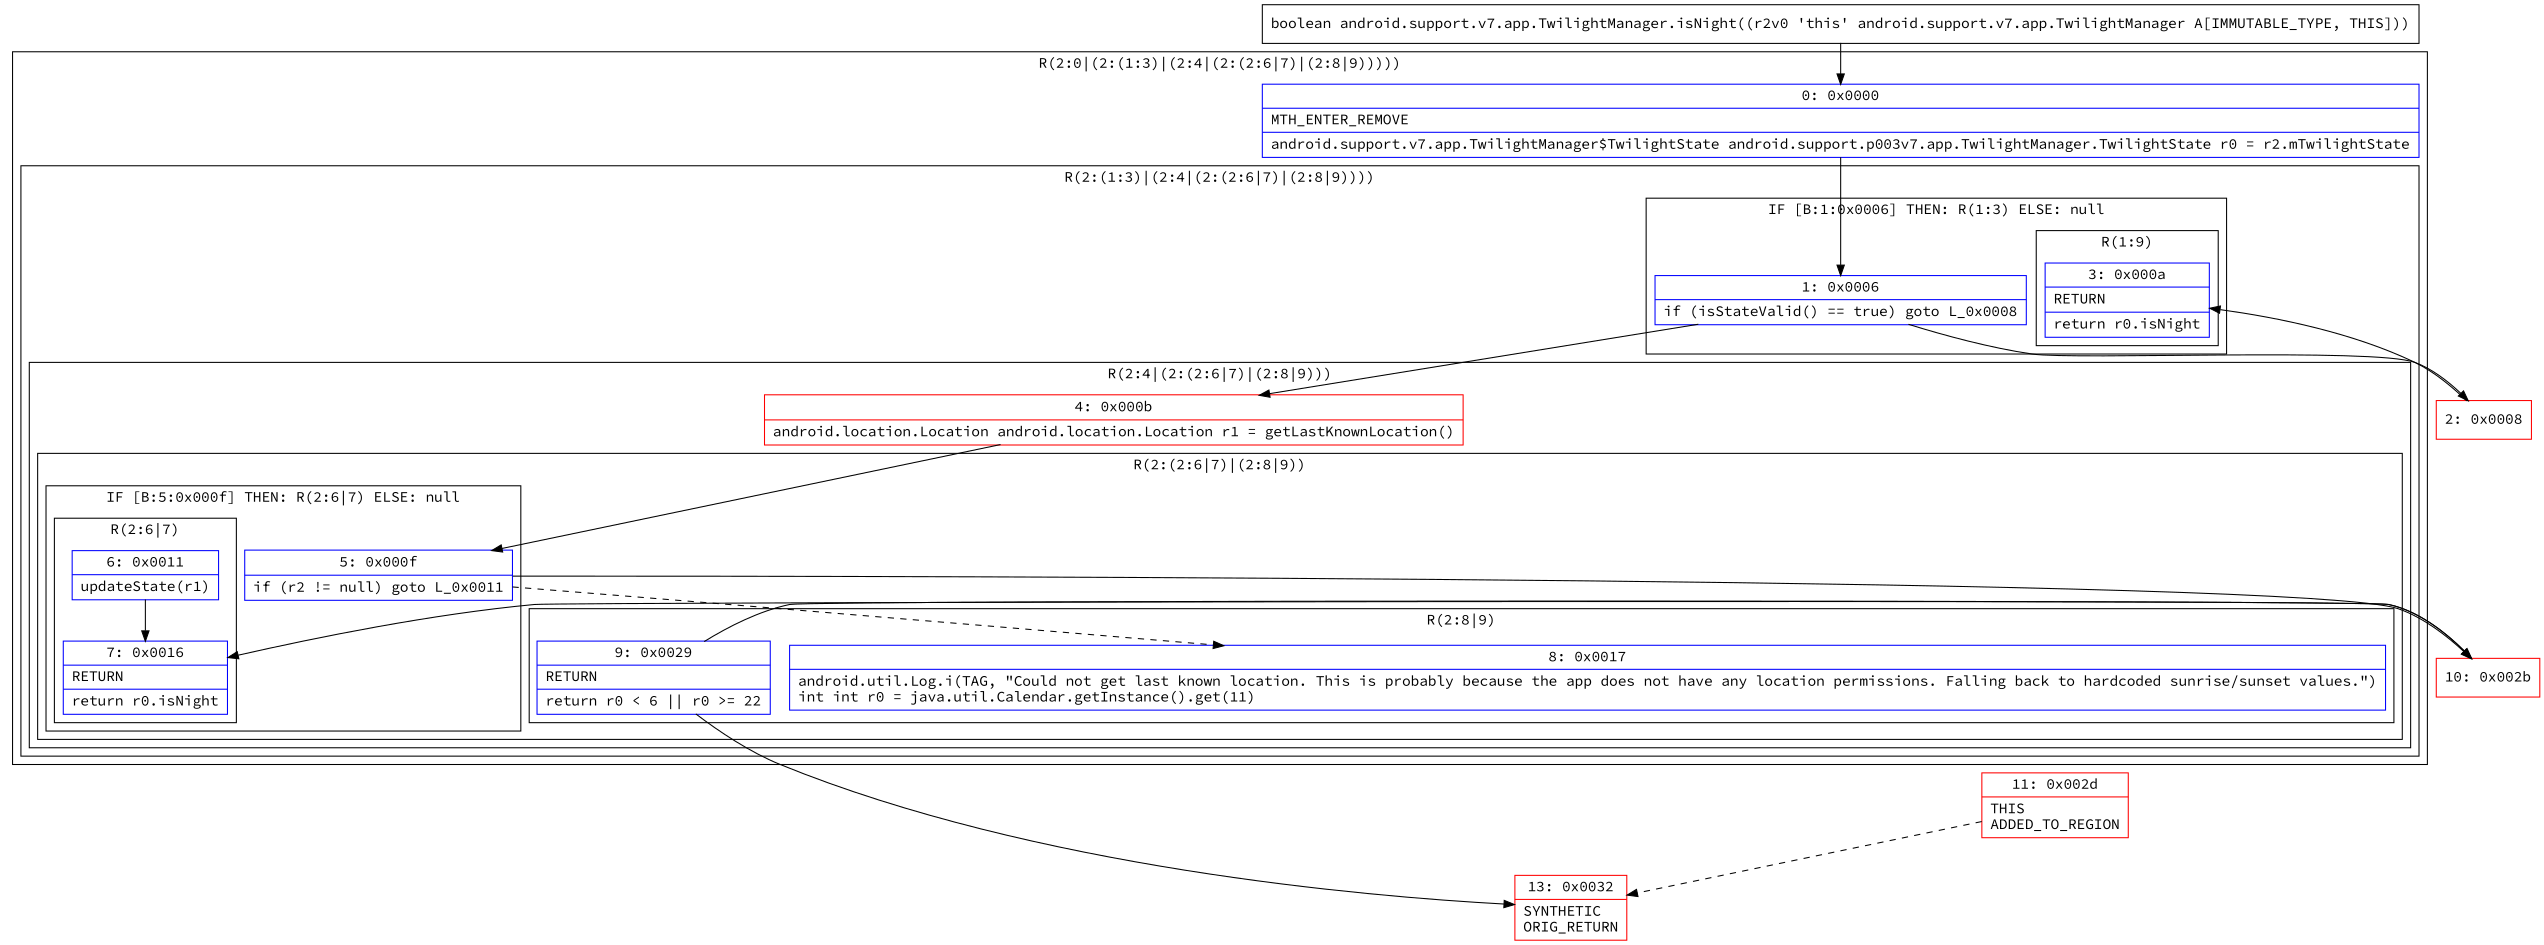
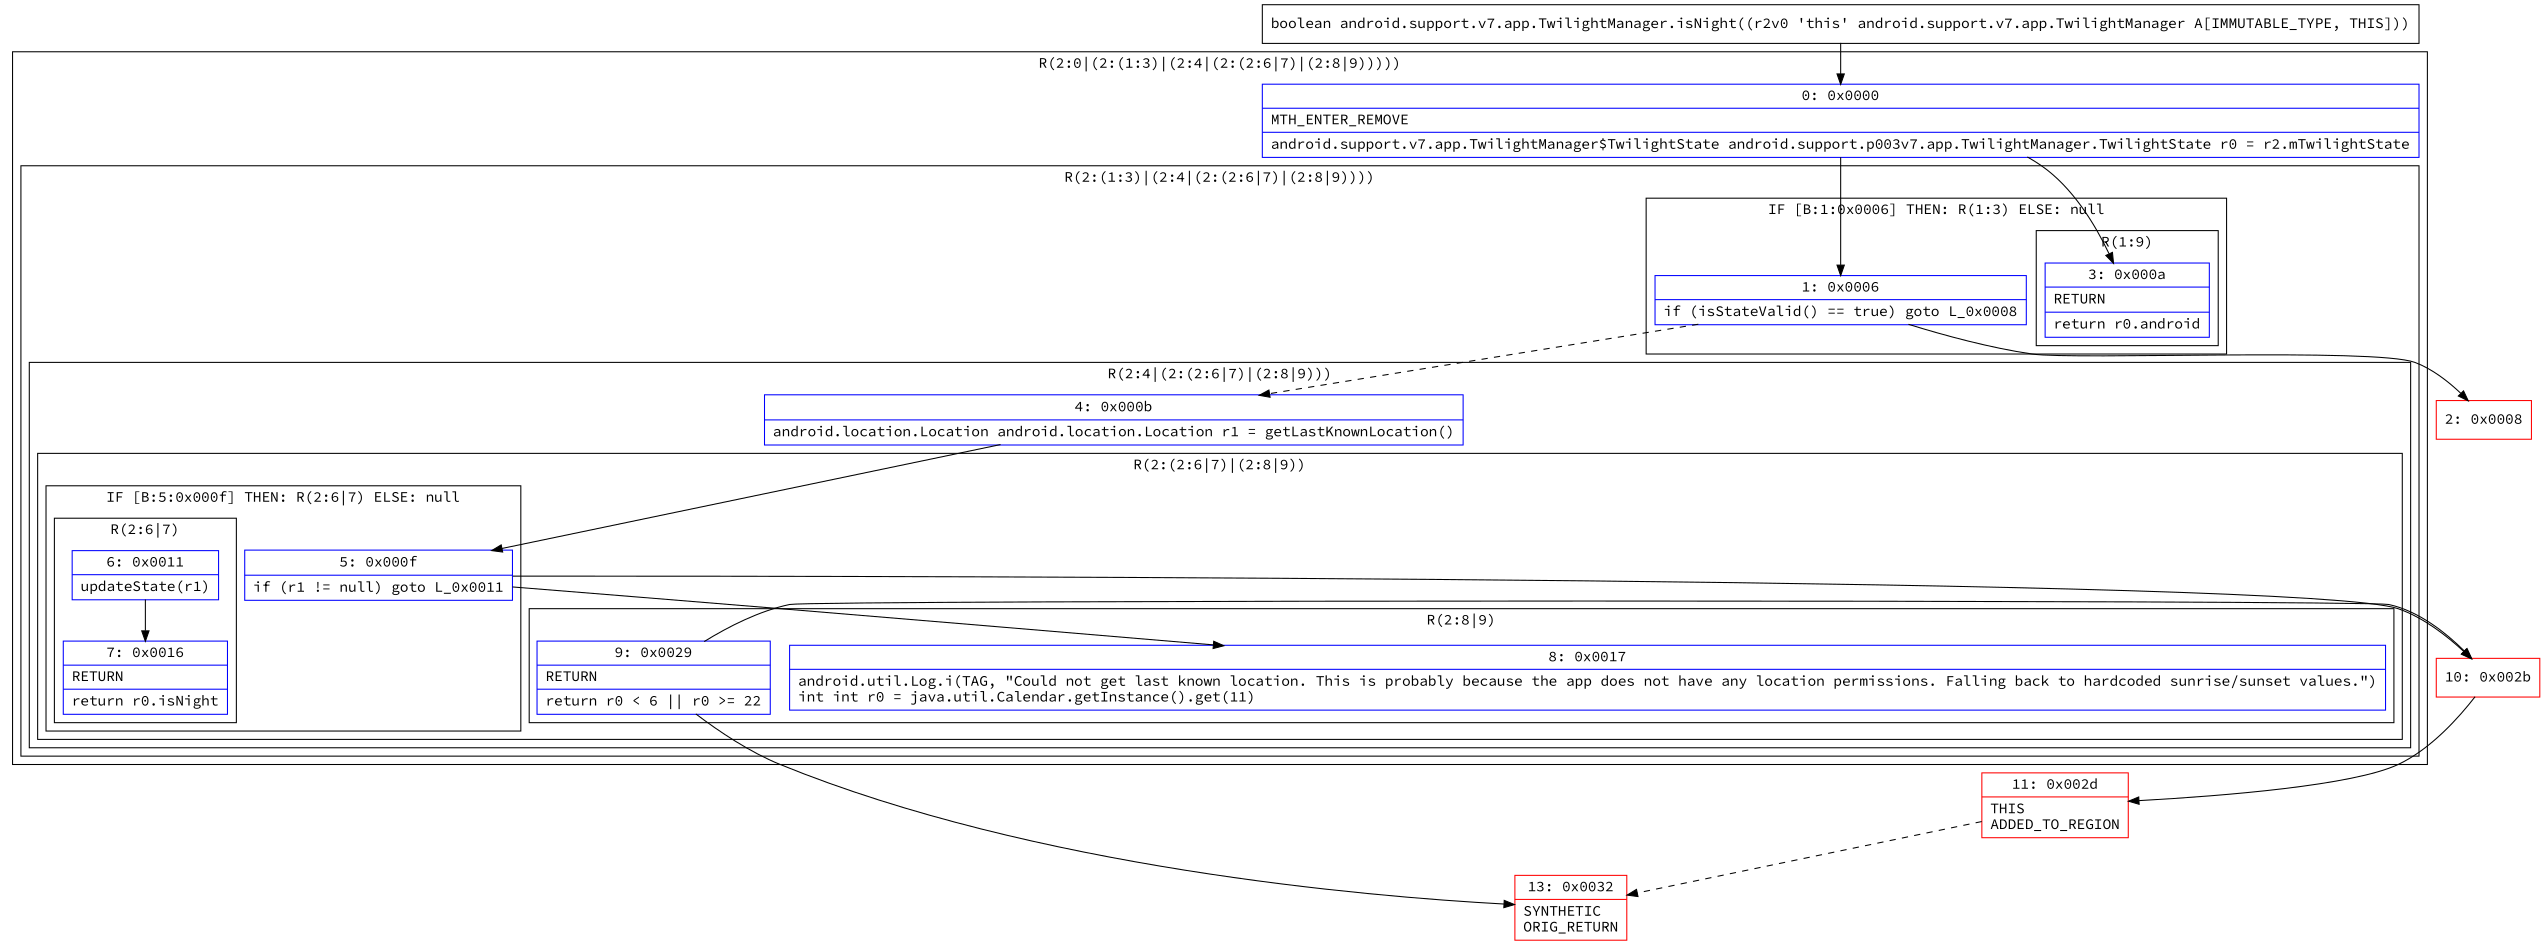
node "3: 0x000a": text "return r0.isNight" -> "return r0.android"
edge "2: 0x0008" -> "3: 0x000a": now "0: 0x0000" -> "3: 0x000a"
edge "1: 0x0006" -> "4: 0x000b": style solid -> dashed
node "4: 0x000b": color red -> blue
node "5: 0x000f": text "if (r2 != null) goto L_0x0011" -> "if (r1 != null) goto L_0x0011"
edge "10: 0x002b" -> "7: 0x0016": now "10: 0x002b" -> "11: 0x002d"
edge "5: 0x000f" -> "8: 0x0017": style dashed -> solid
